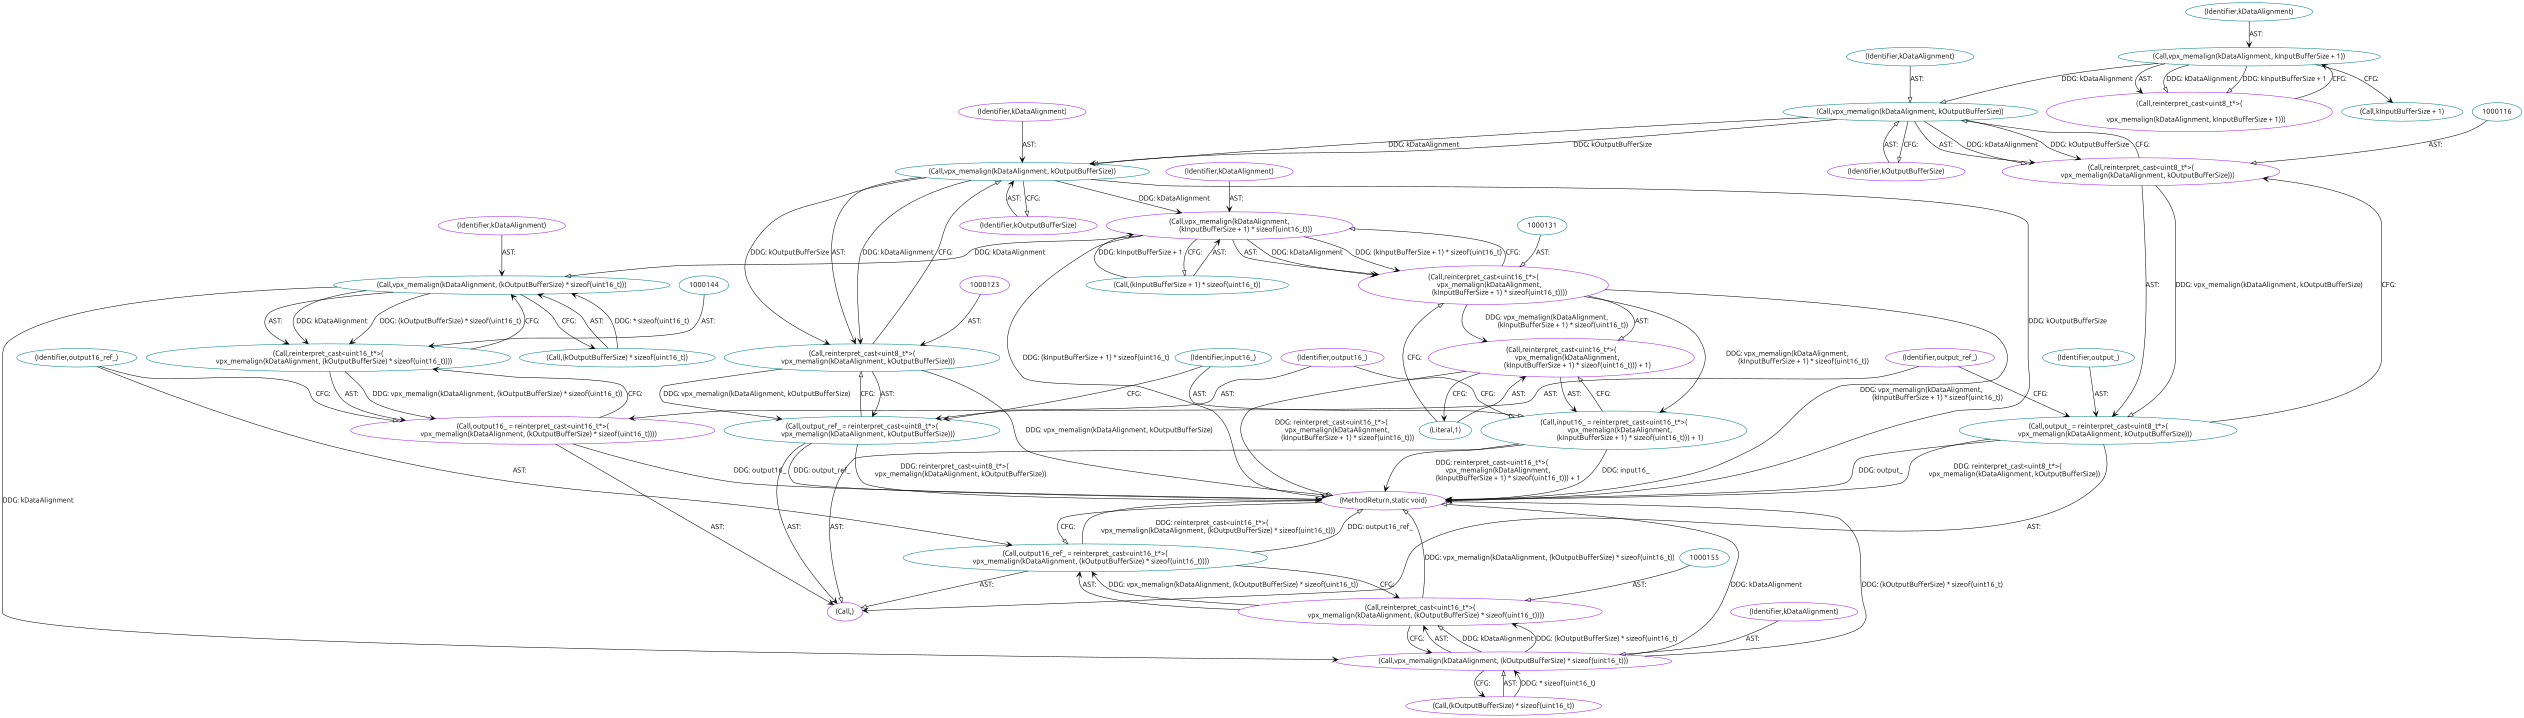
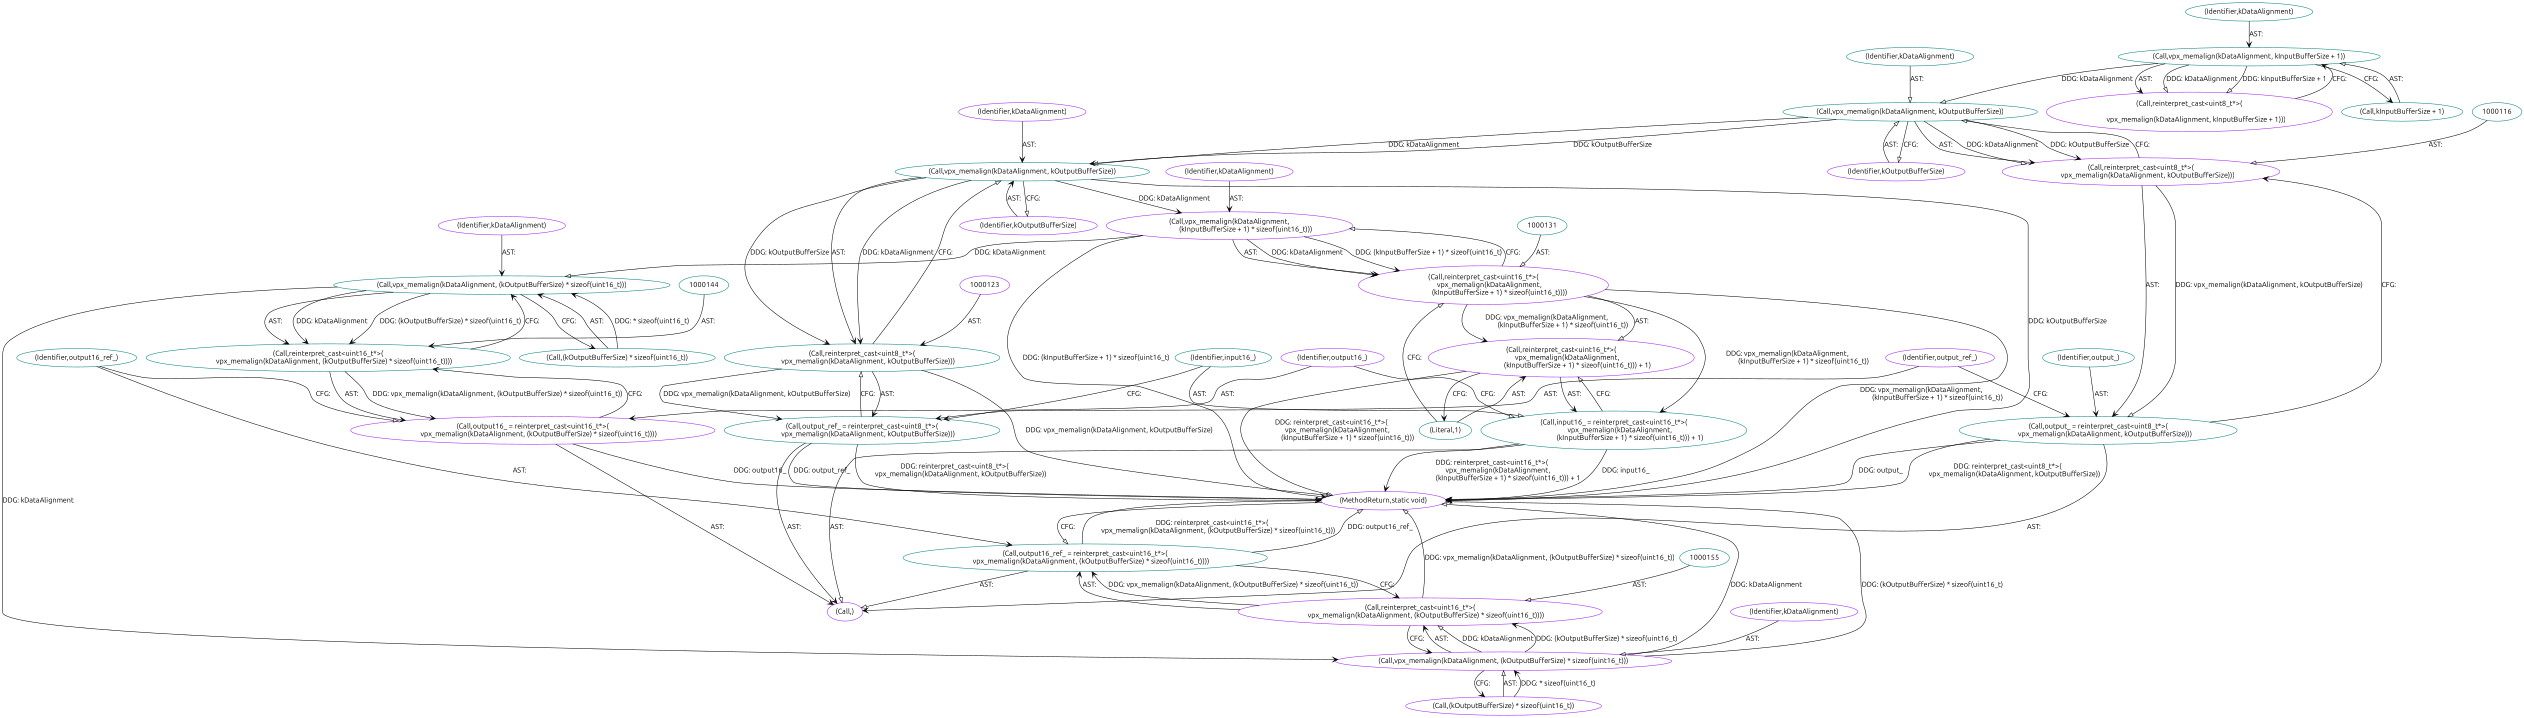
edge "(Call,kInputBufferSize + 1)" -> "(Call,vpx_memalign(kDataAlignment, kInputBufferSize + 1))": added, label "AST:"
node "(Call,(kInputBufferSize + 1) * sizeof(uint16_t))": removed
